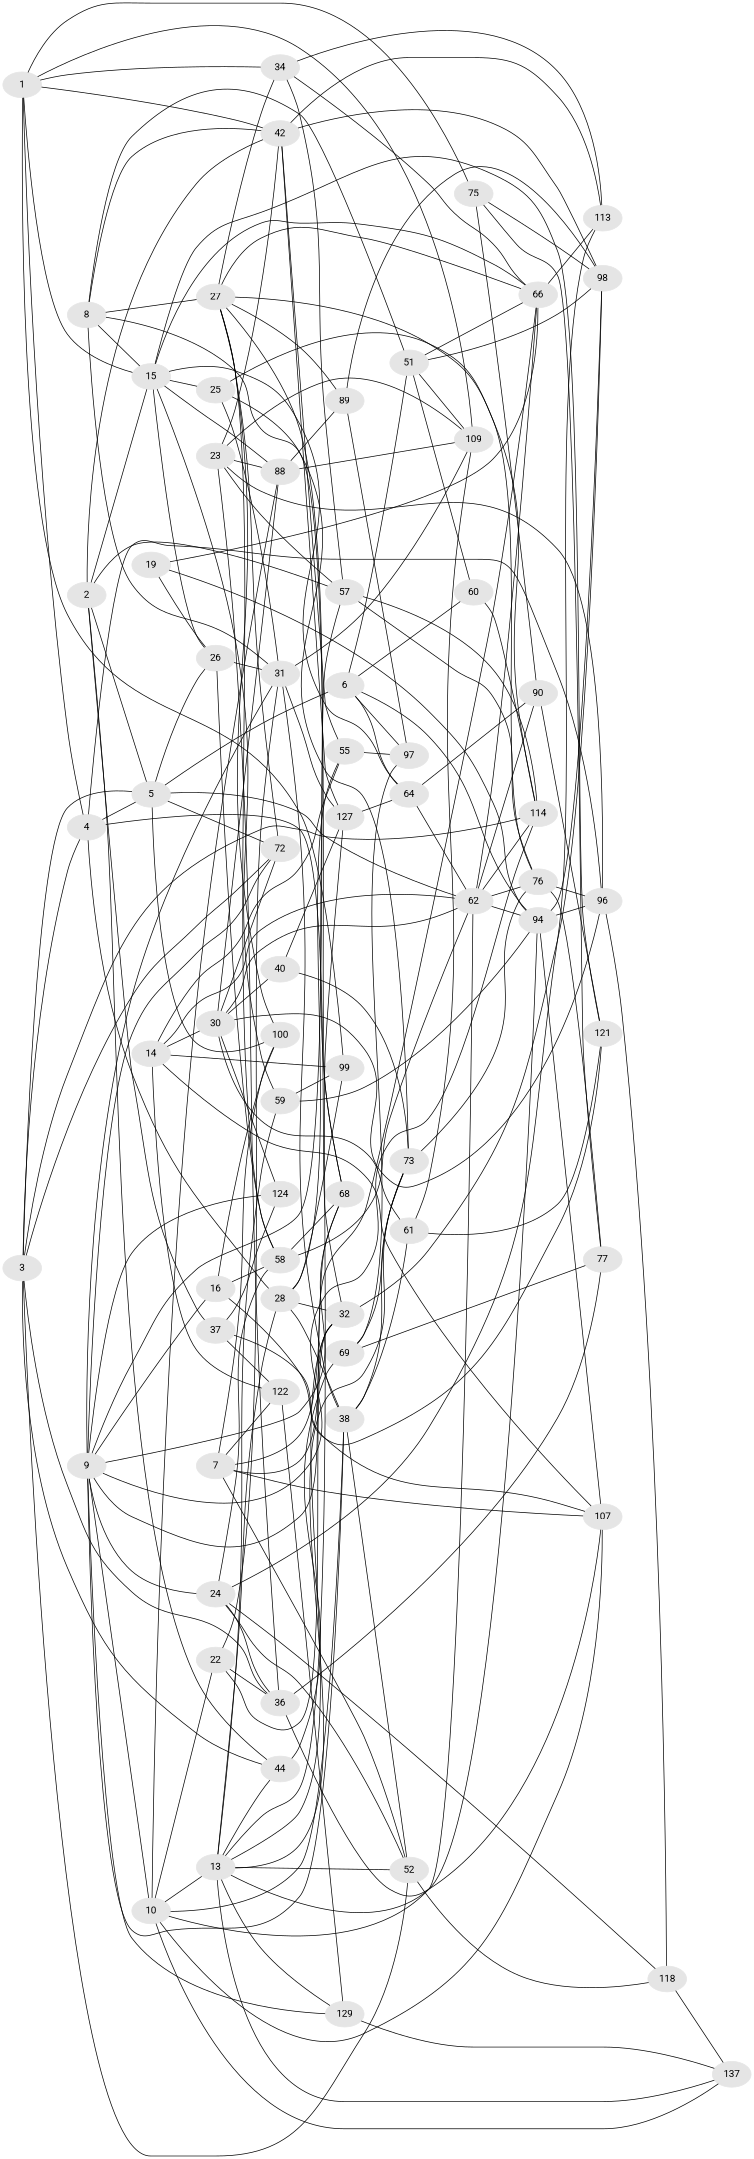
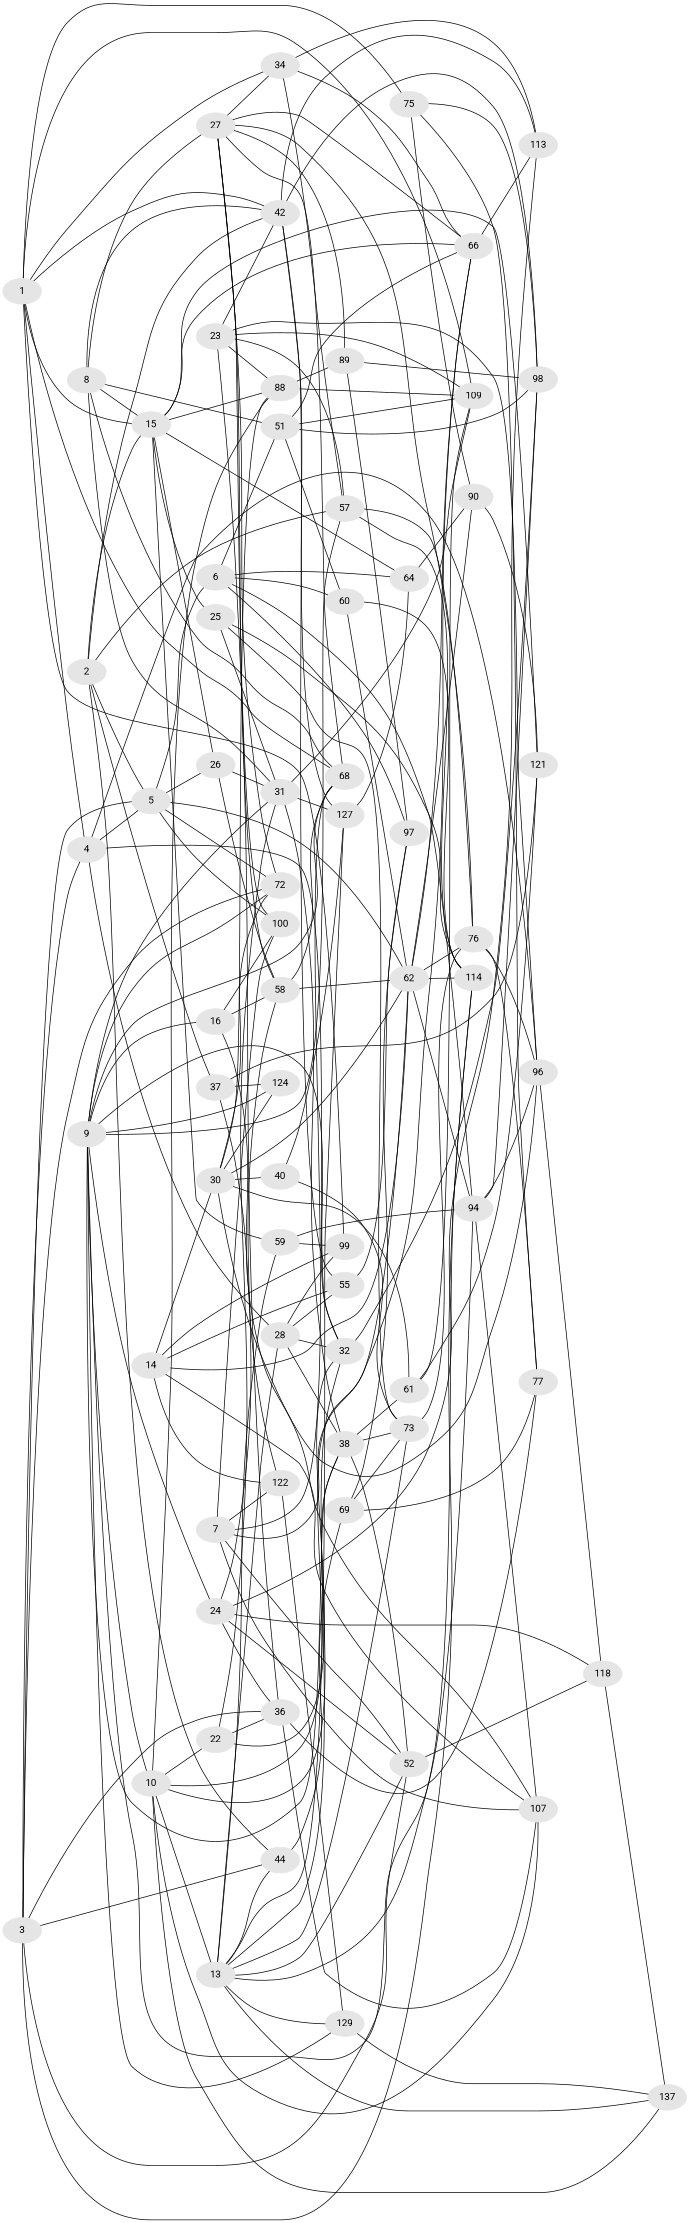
node "19": removed
edge "1" -- "68": added
edge "64" -- "62": now "60" -- "62"
